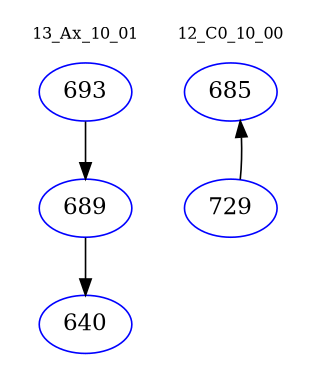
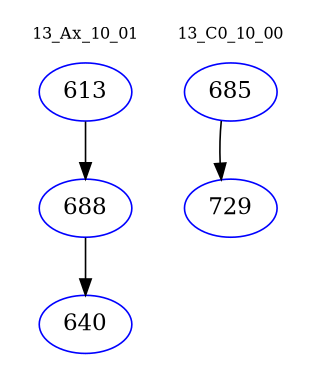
cluster "12_C0_10_00": label "12_C0_10_00" -> "13_C0_10_00"
node "693": label "693" -> "613"
edge "729" -> "685": reversed
node "689": label "689" -> "688"
